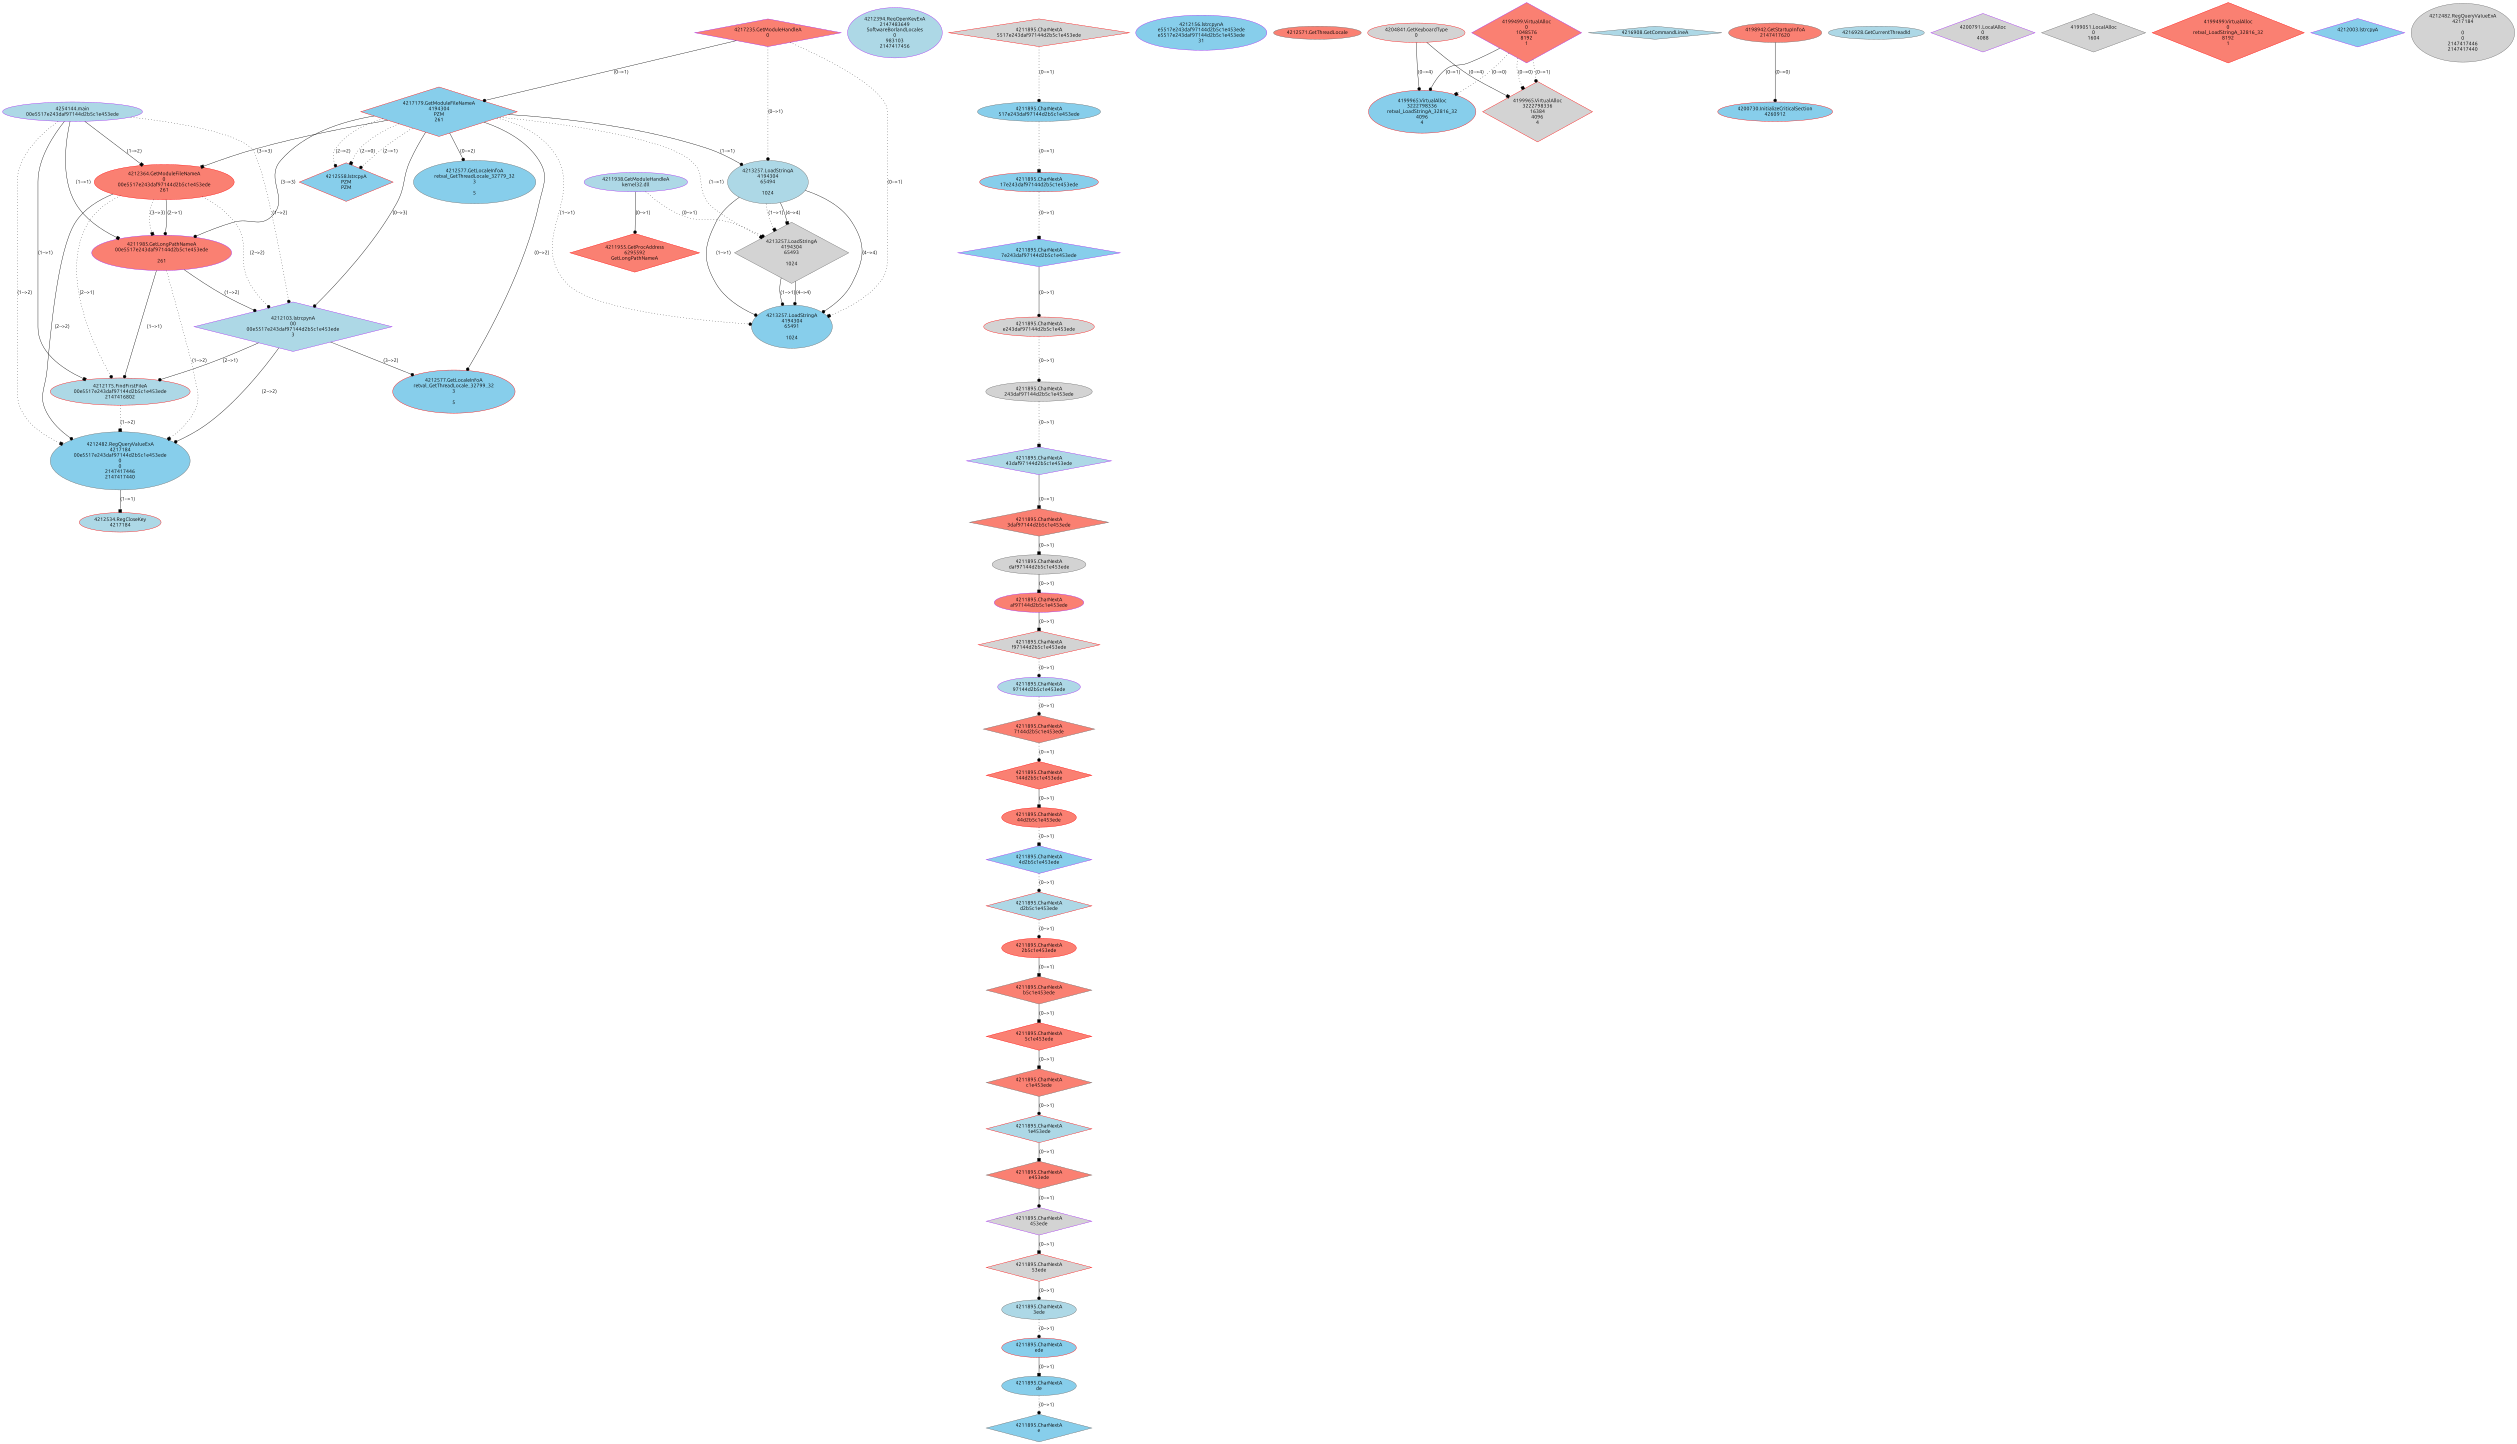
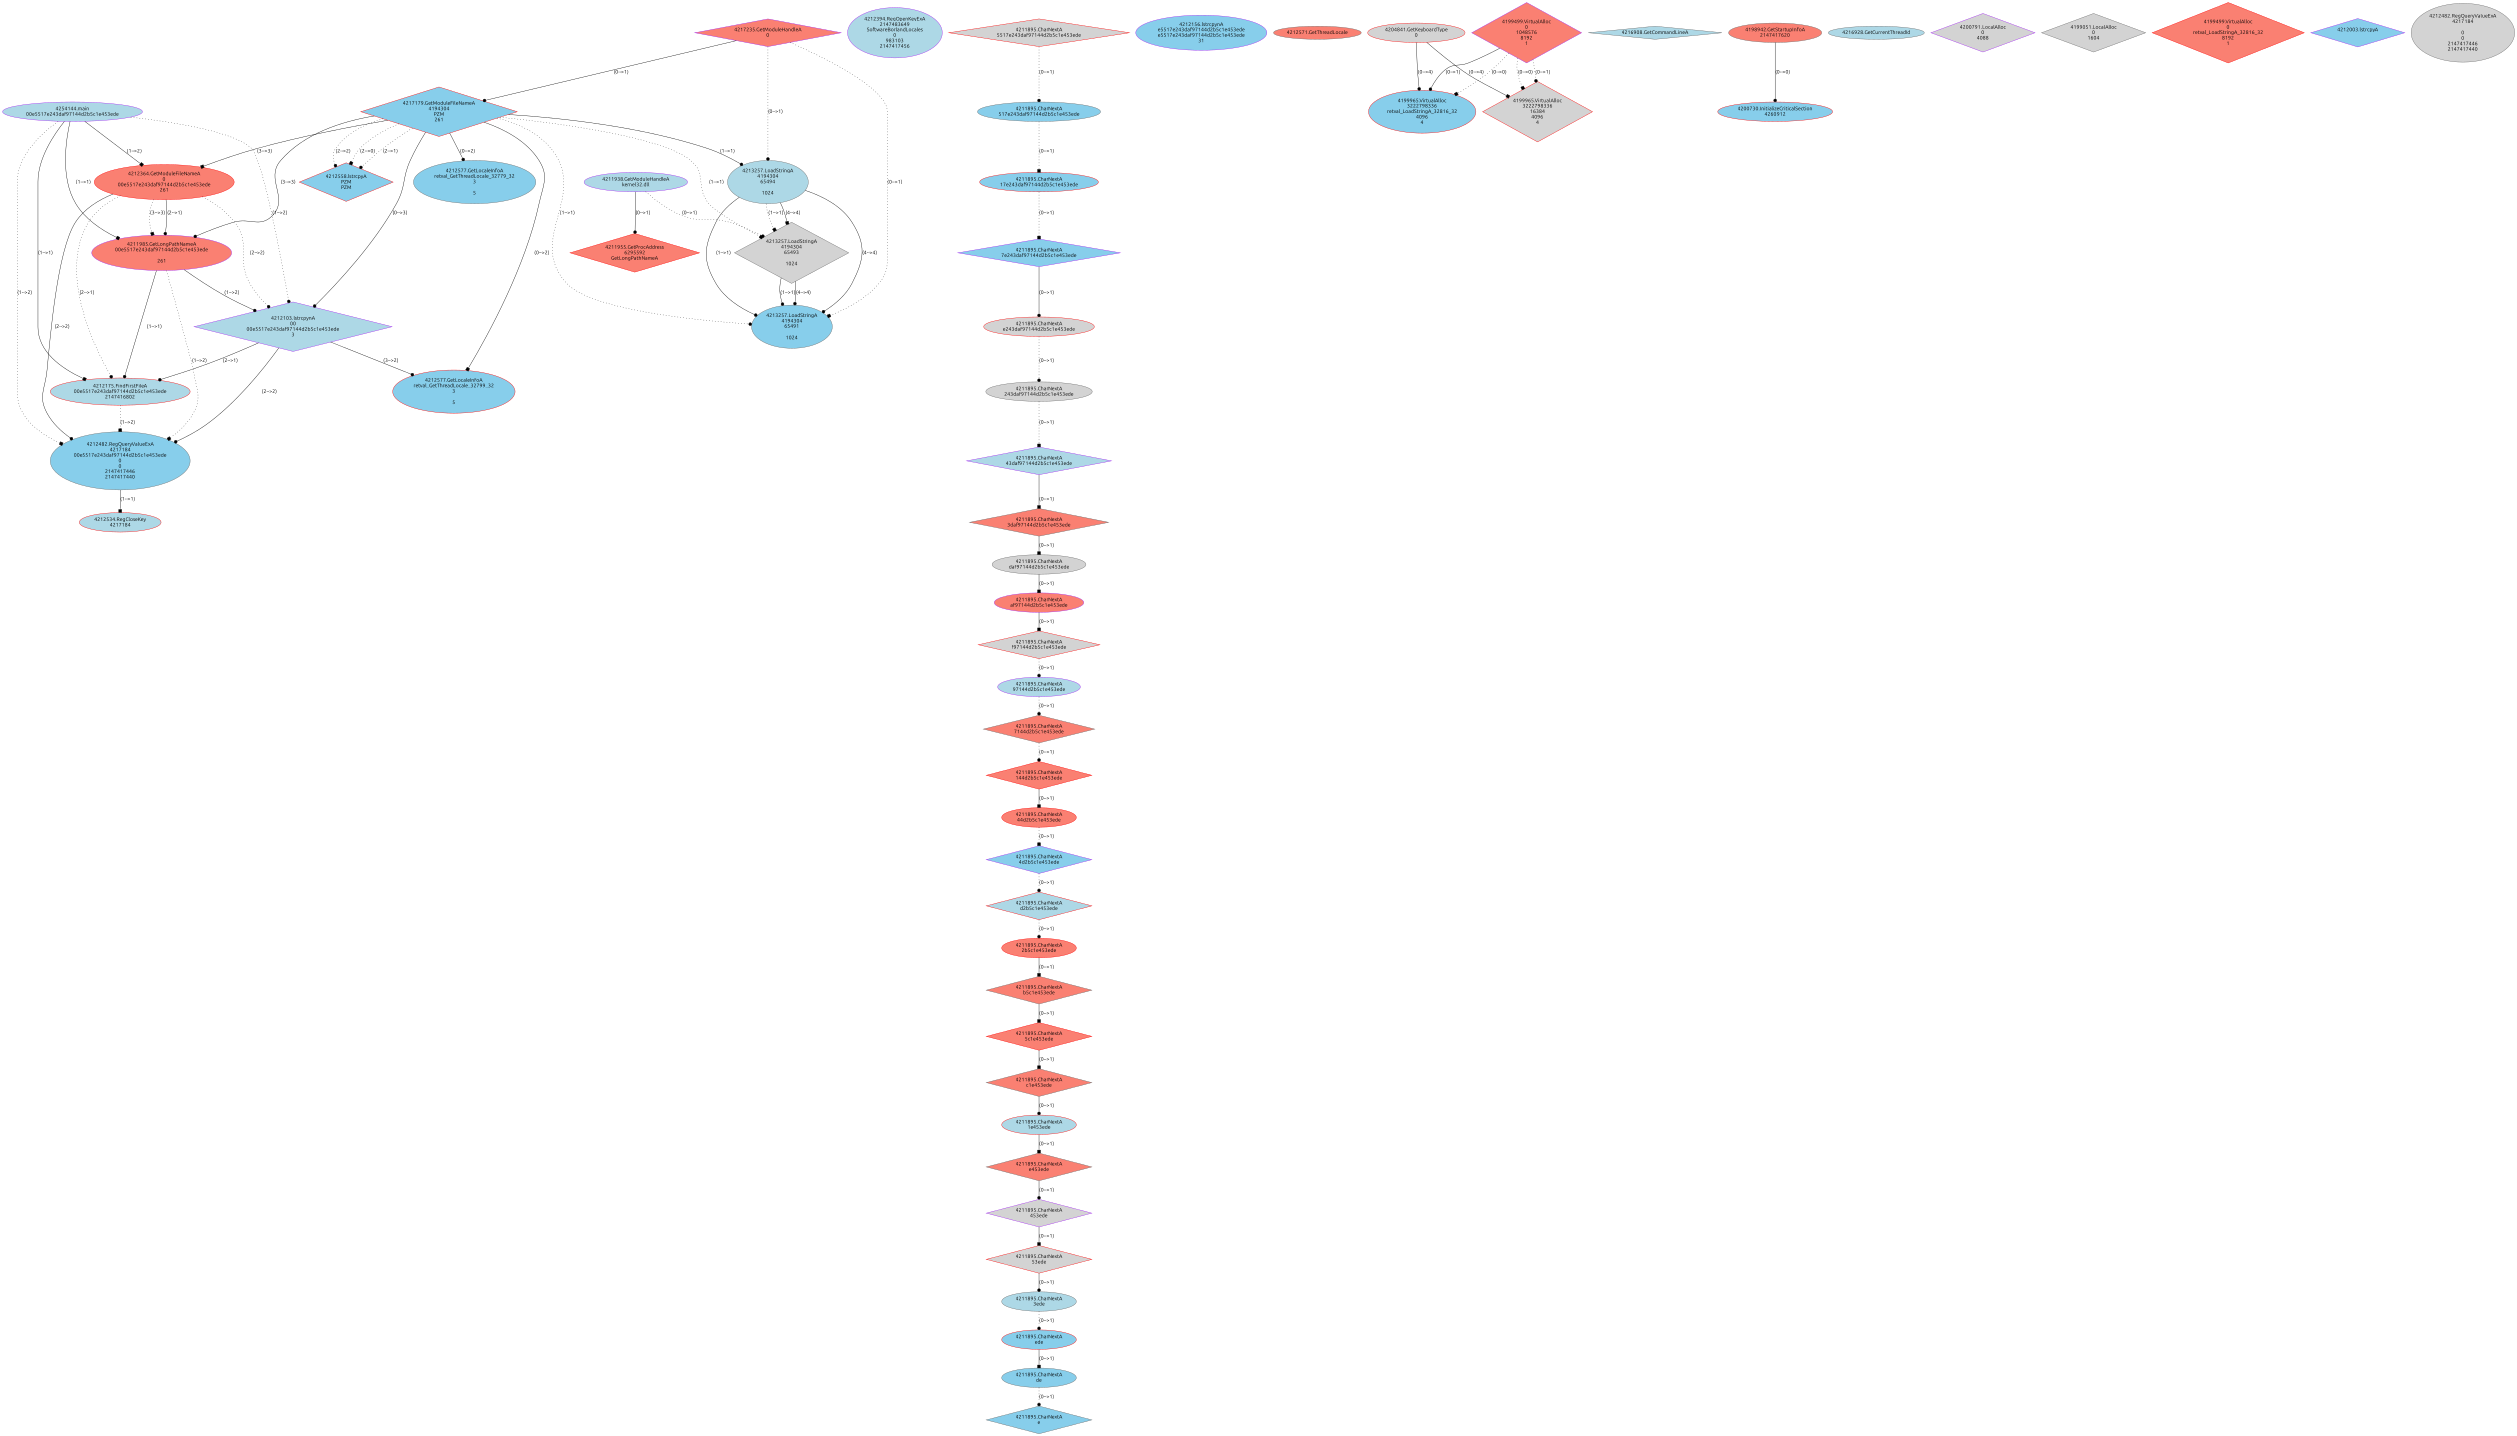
edge "4217179.GetModuleFileNameA 4194304 PZM 261" -> "4212577.GetLocaleInfoA retval_GetThreadLocale_32799_32 3 5": arrowhead dot -> box
node "4211895.CharNextA 1e453ede": shape diamond -> ellipse
